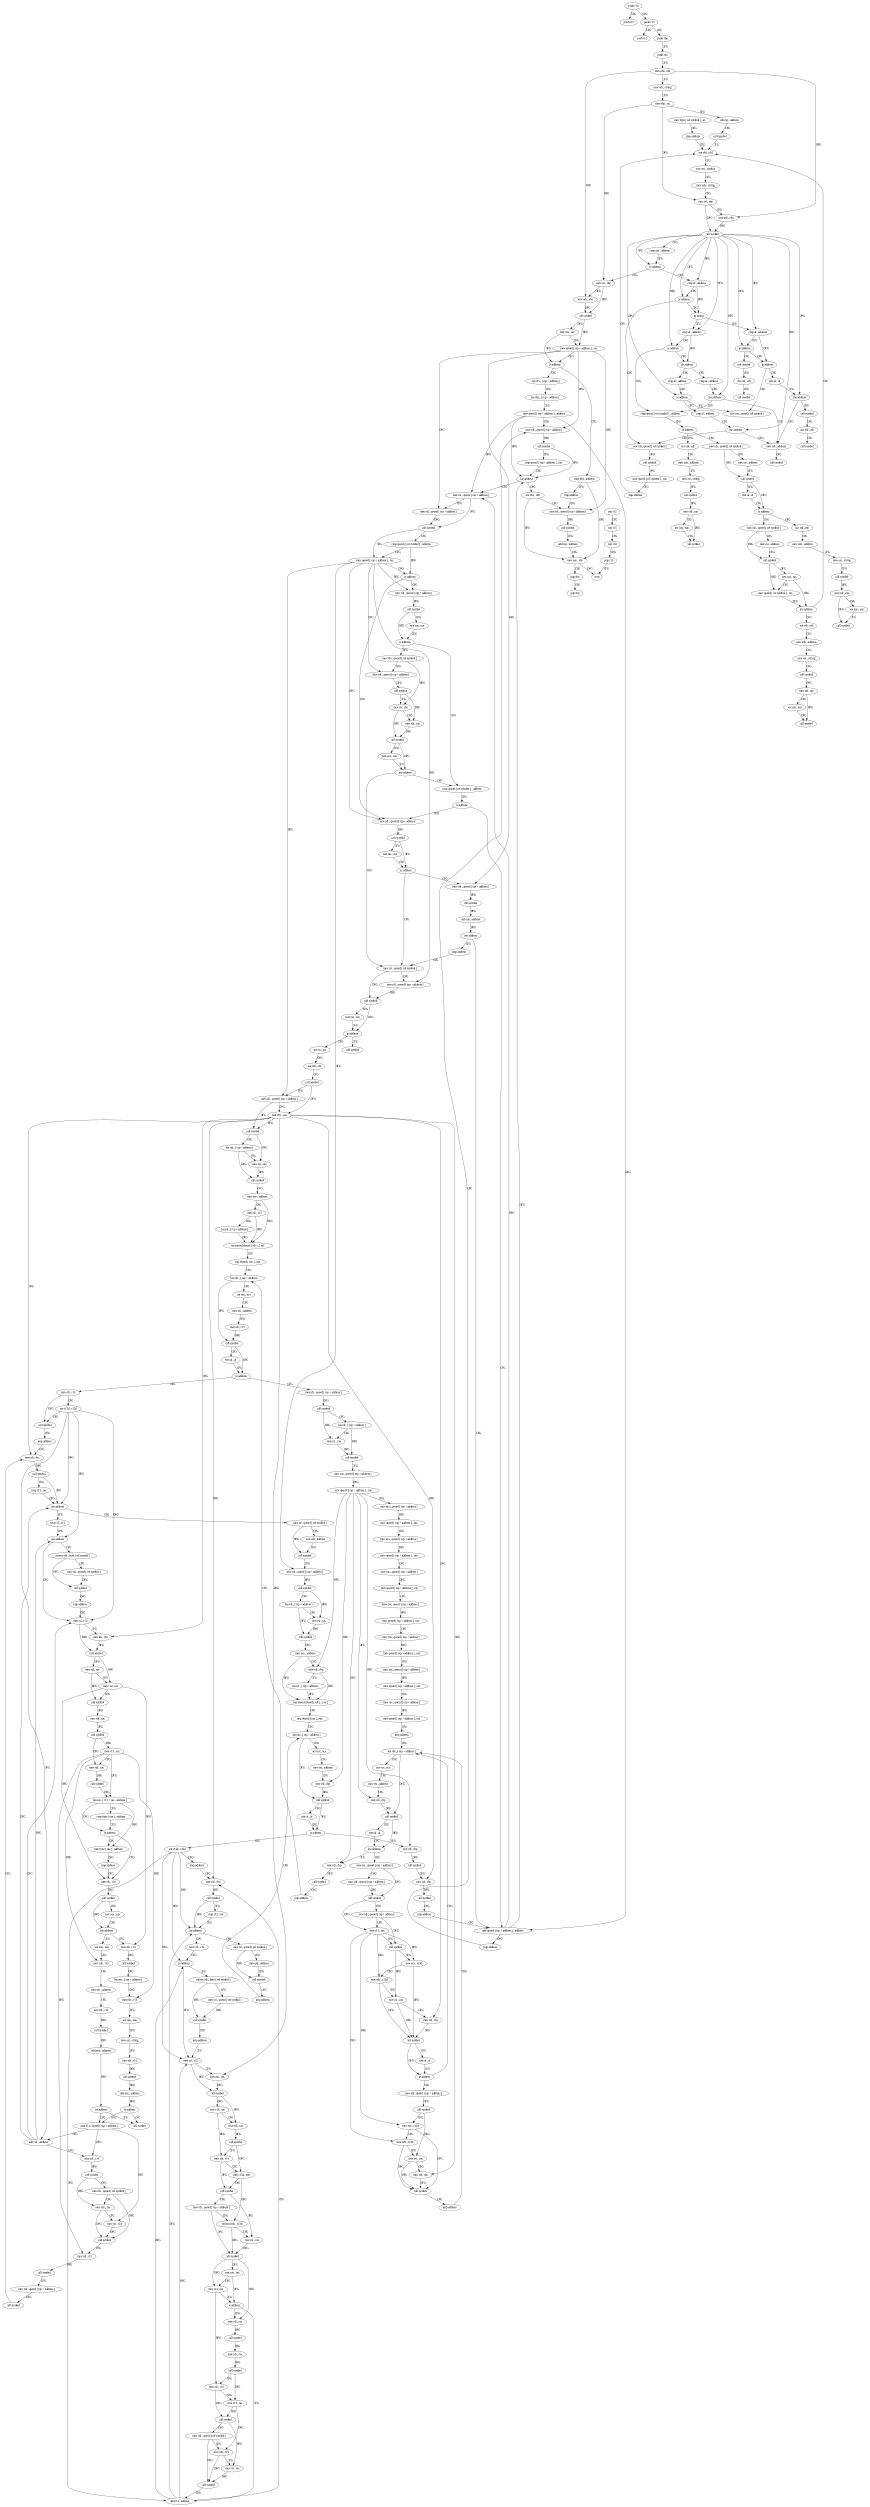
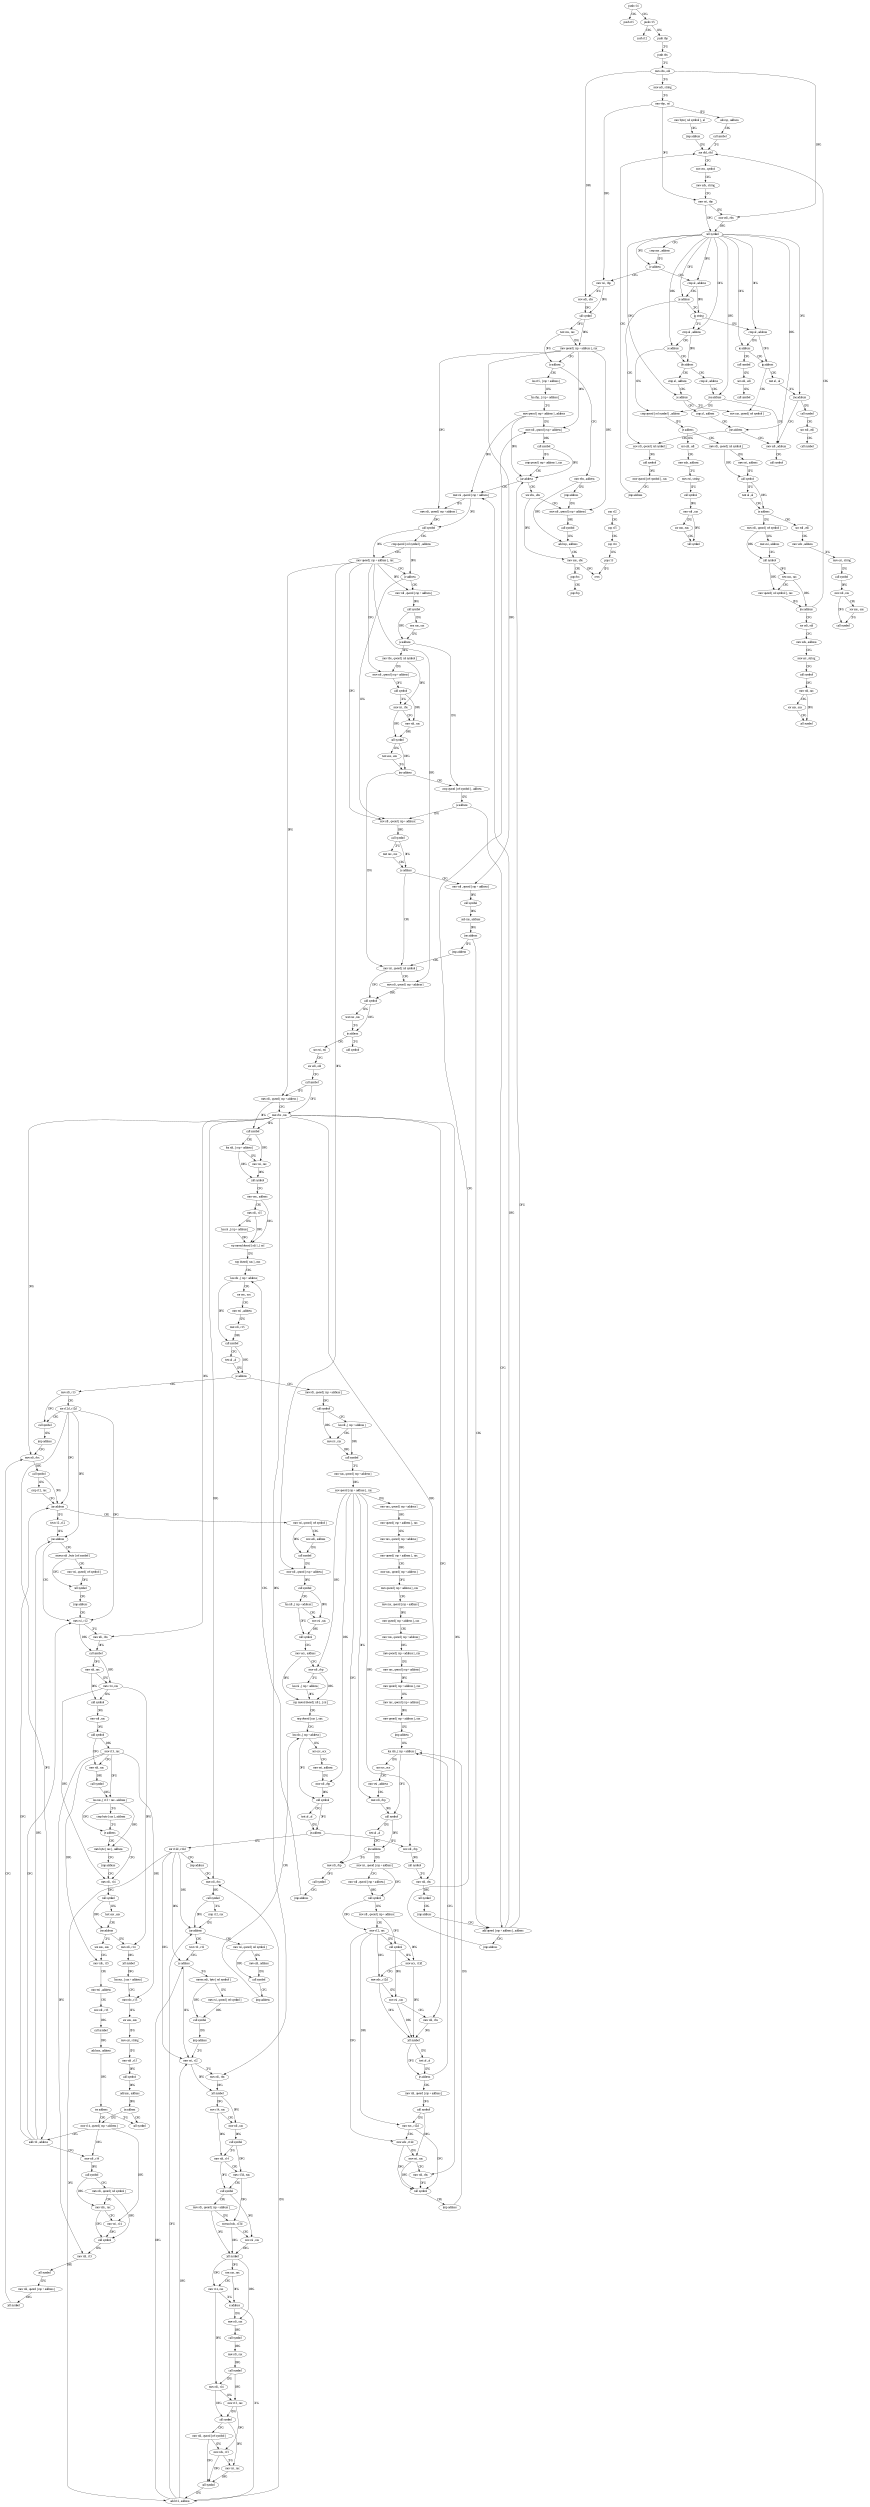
edge "mov ebx , address" -> "mov eax , ebx": now "mov ebx , address" -> "add rsp , address"
edge "mov qword [ rsp + address ] , address" -> "add qword [ rsp + address ] , address": removed, label "DFG"
